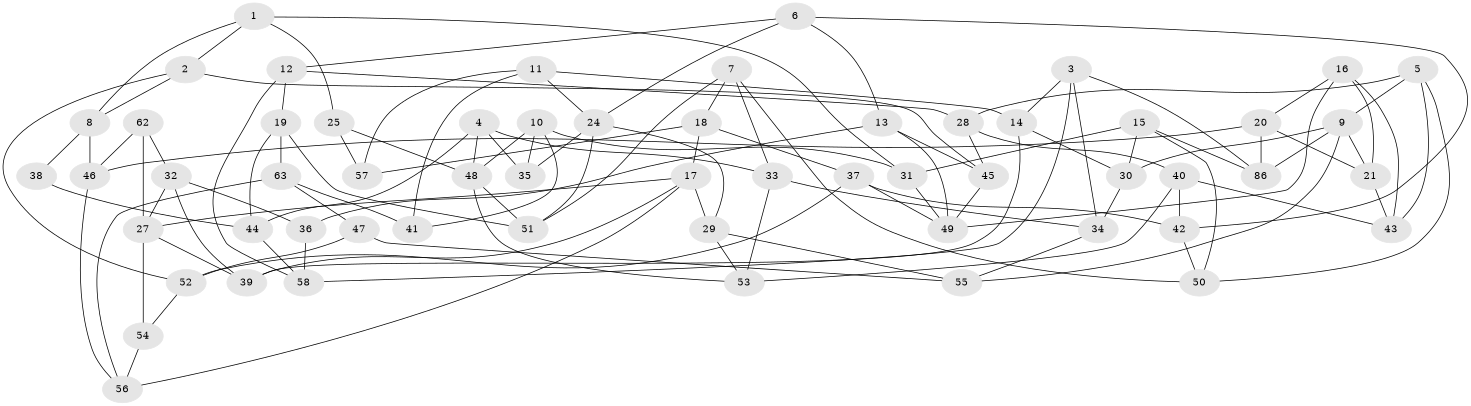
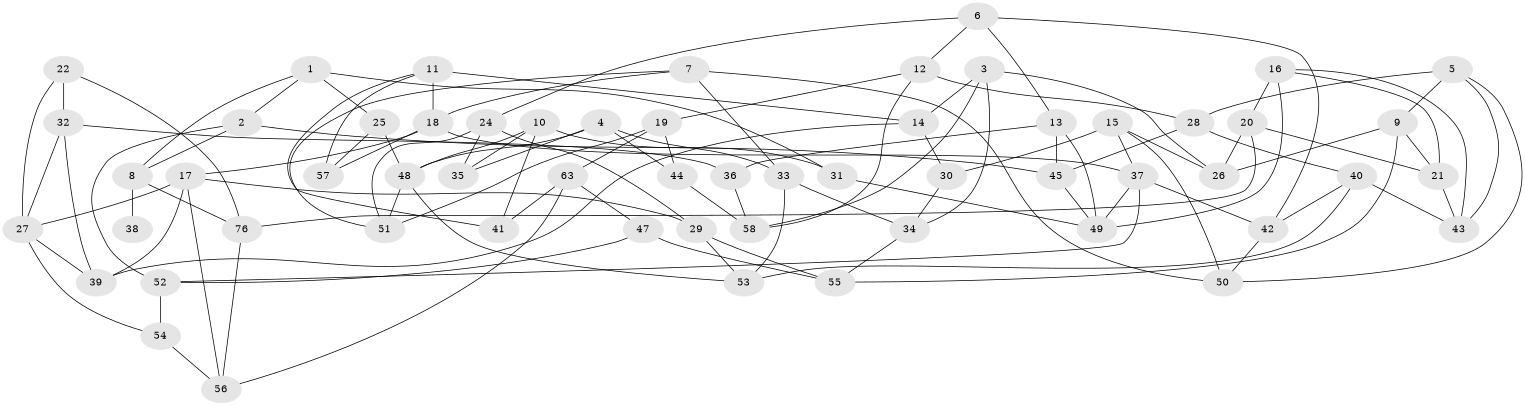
edge "11" -- "24": now "11" -- "18"
node "62": label "62" -> "22"
edge "9" -- "30": removed
edge "15" -- "31": now "15" -- "37"
node "46": label "46" -> "76"
node "86": label "86" -> "26"
edge "38" -- "44": removed
